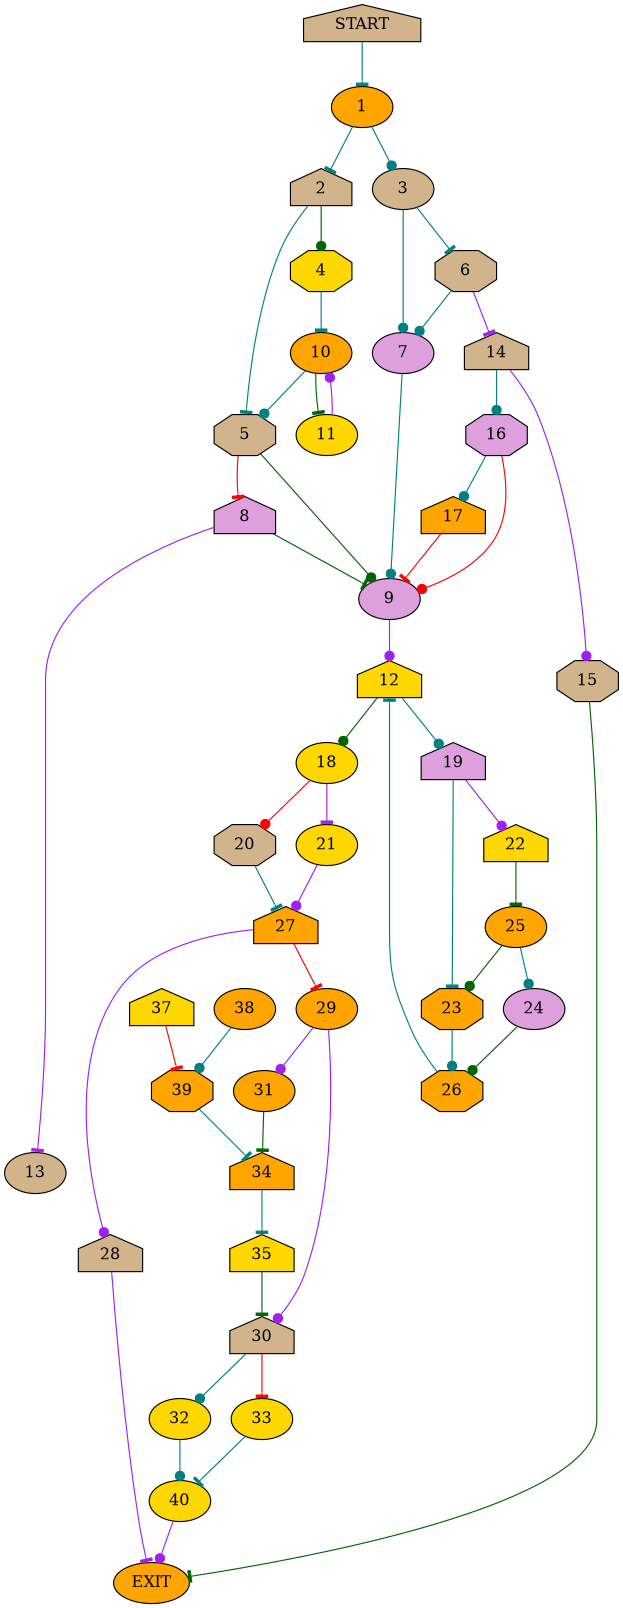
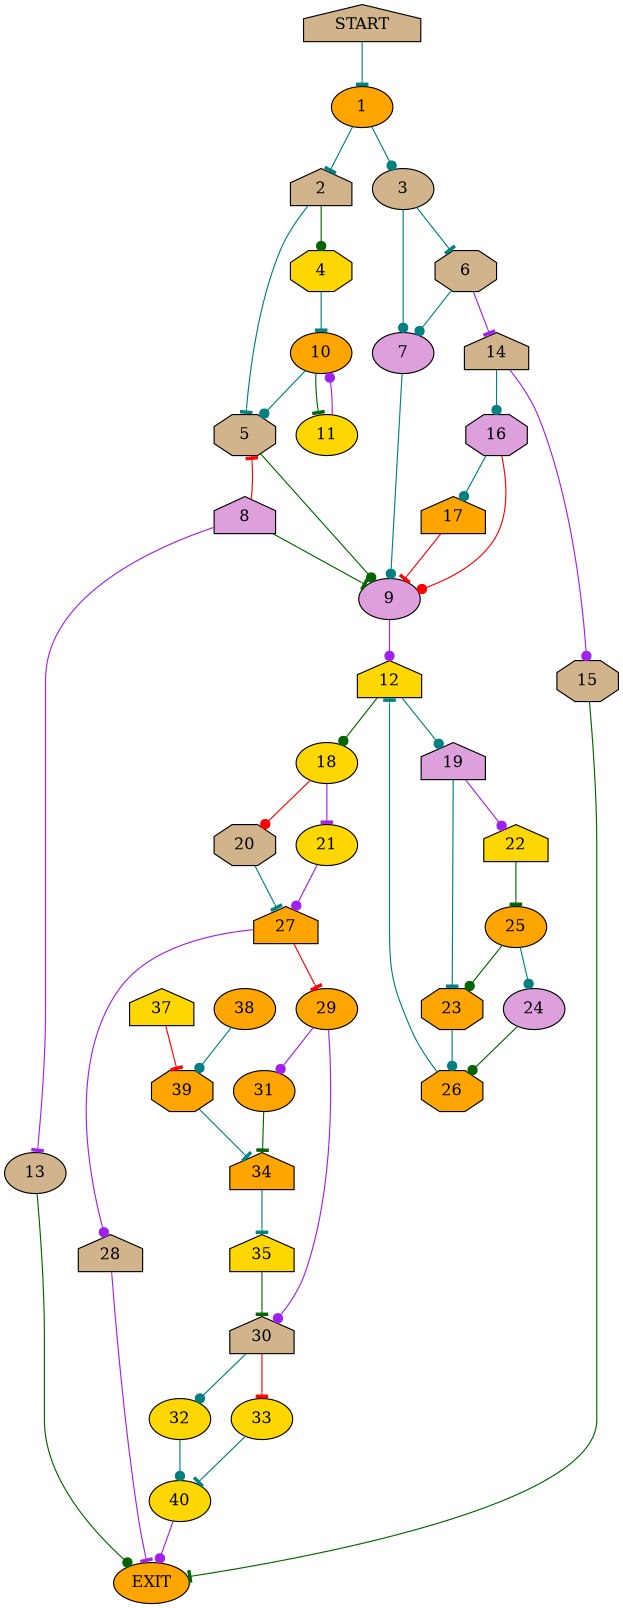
edge "5" -> "8": reversed
edge "13" -> "EXIT": added
